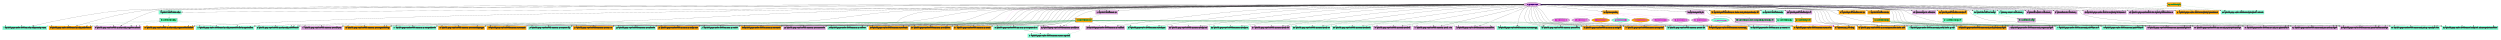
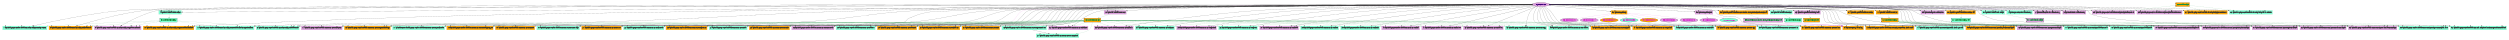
node "17 api__ldrgetprocedureaddress__msvcrt____p__fmode": label "17 api__ldrgetprocedureaddress__msvcrt____p__fmode" -> "17 lpkeditcontrol__ldrgetprocedureaddress__msvcrt____p__fmode"
